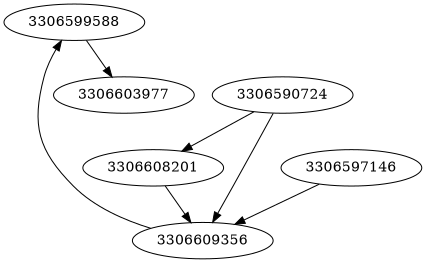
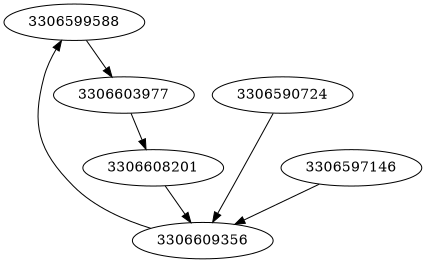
edge "3306590724" -> "3306608201": now "3306603977" -> "3306608201"
